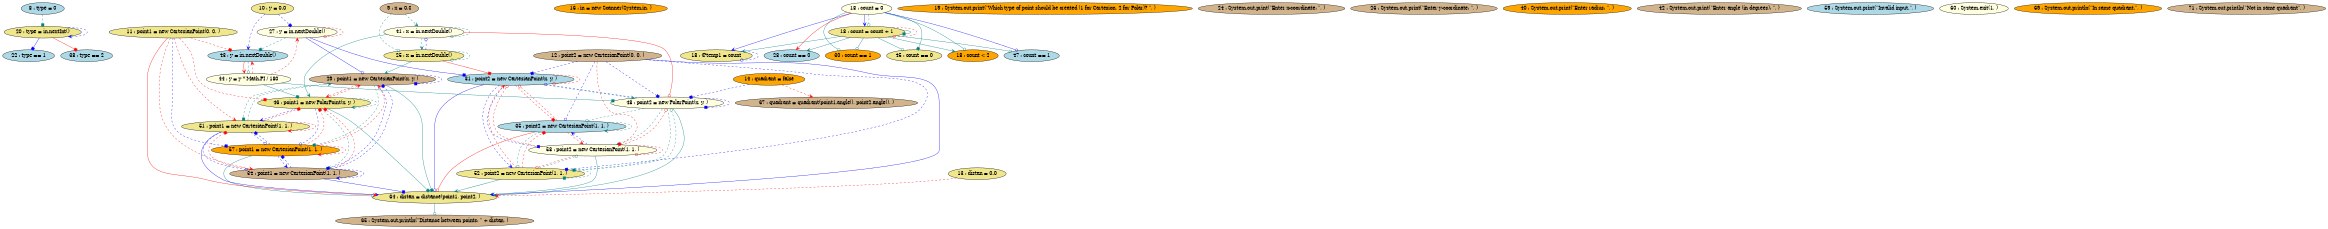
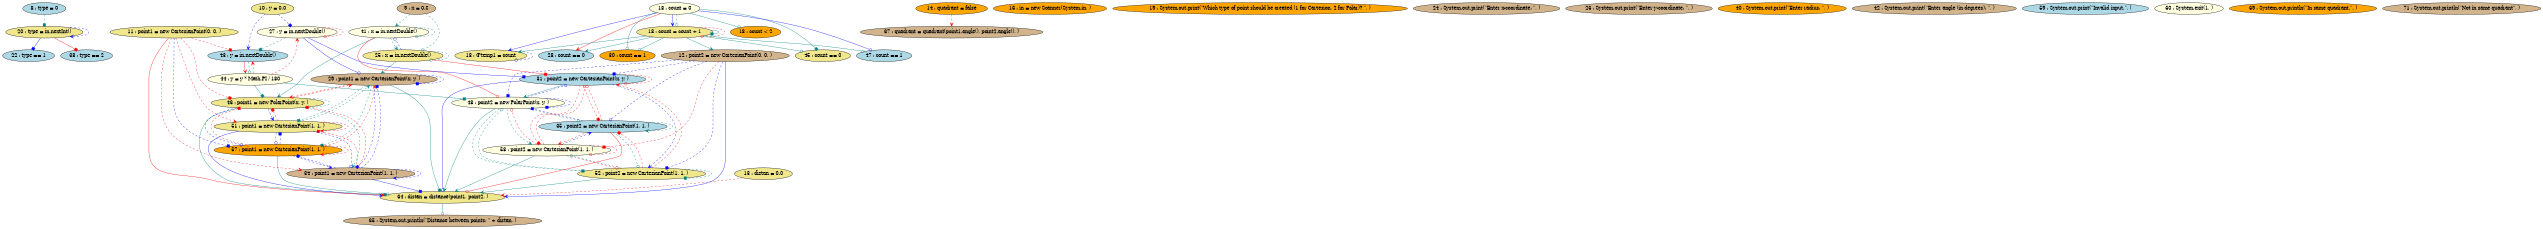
edge "18 : count = count + 1" -> "18 : count < 2": now "18 : count = count + 1" -> "12 : point2 = new CartesianPoint(0, 0, )"
edge "14 : quadrant = false" -> "48 : point2 = new PolarPoint(x, y, )": now "35 : point2 = new CartesianPoint(1, 1, )" -> "48 : point2 = new PolarPoint(x, y, )"
edge "31 : point2 = new CartesianPoint(x, y, )" -> "48 : point2 = new PolarPoint(x, y, )": style dashed -> solid
edge "31 : point2 = new CartesianPoint(x, y, )" -> "58 : point2 = new CartesianPoint(1, 1, )": color blue -> red
